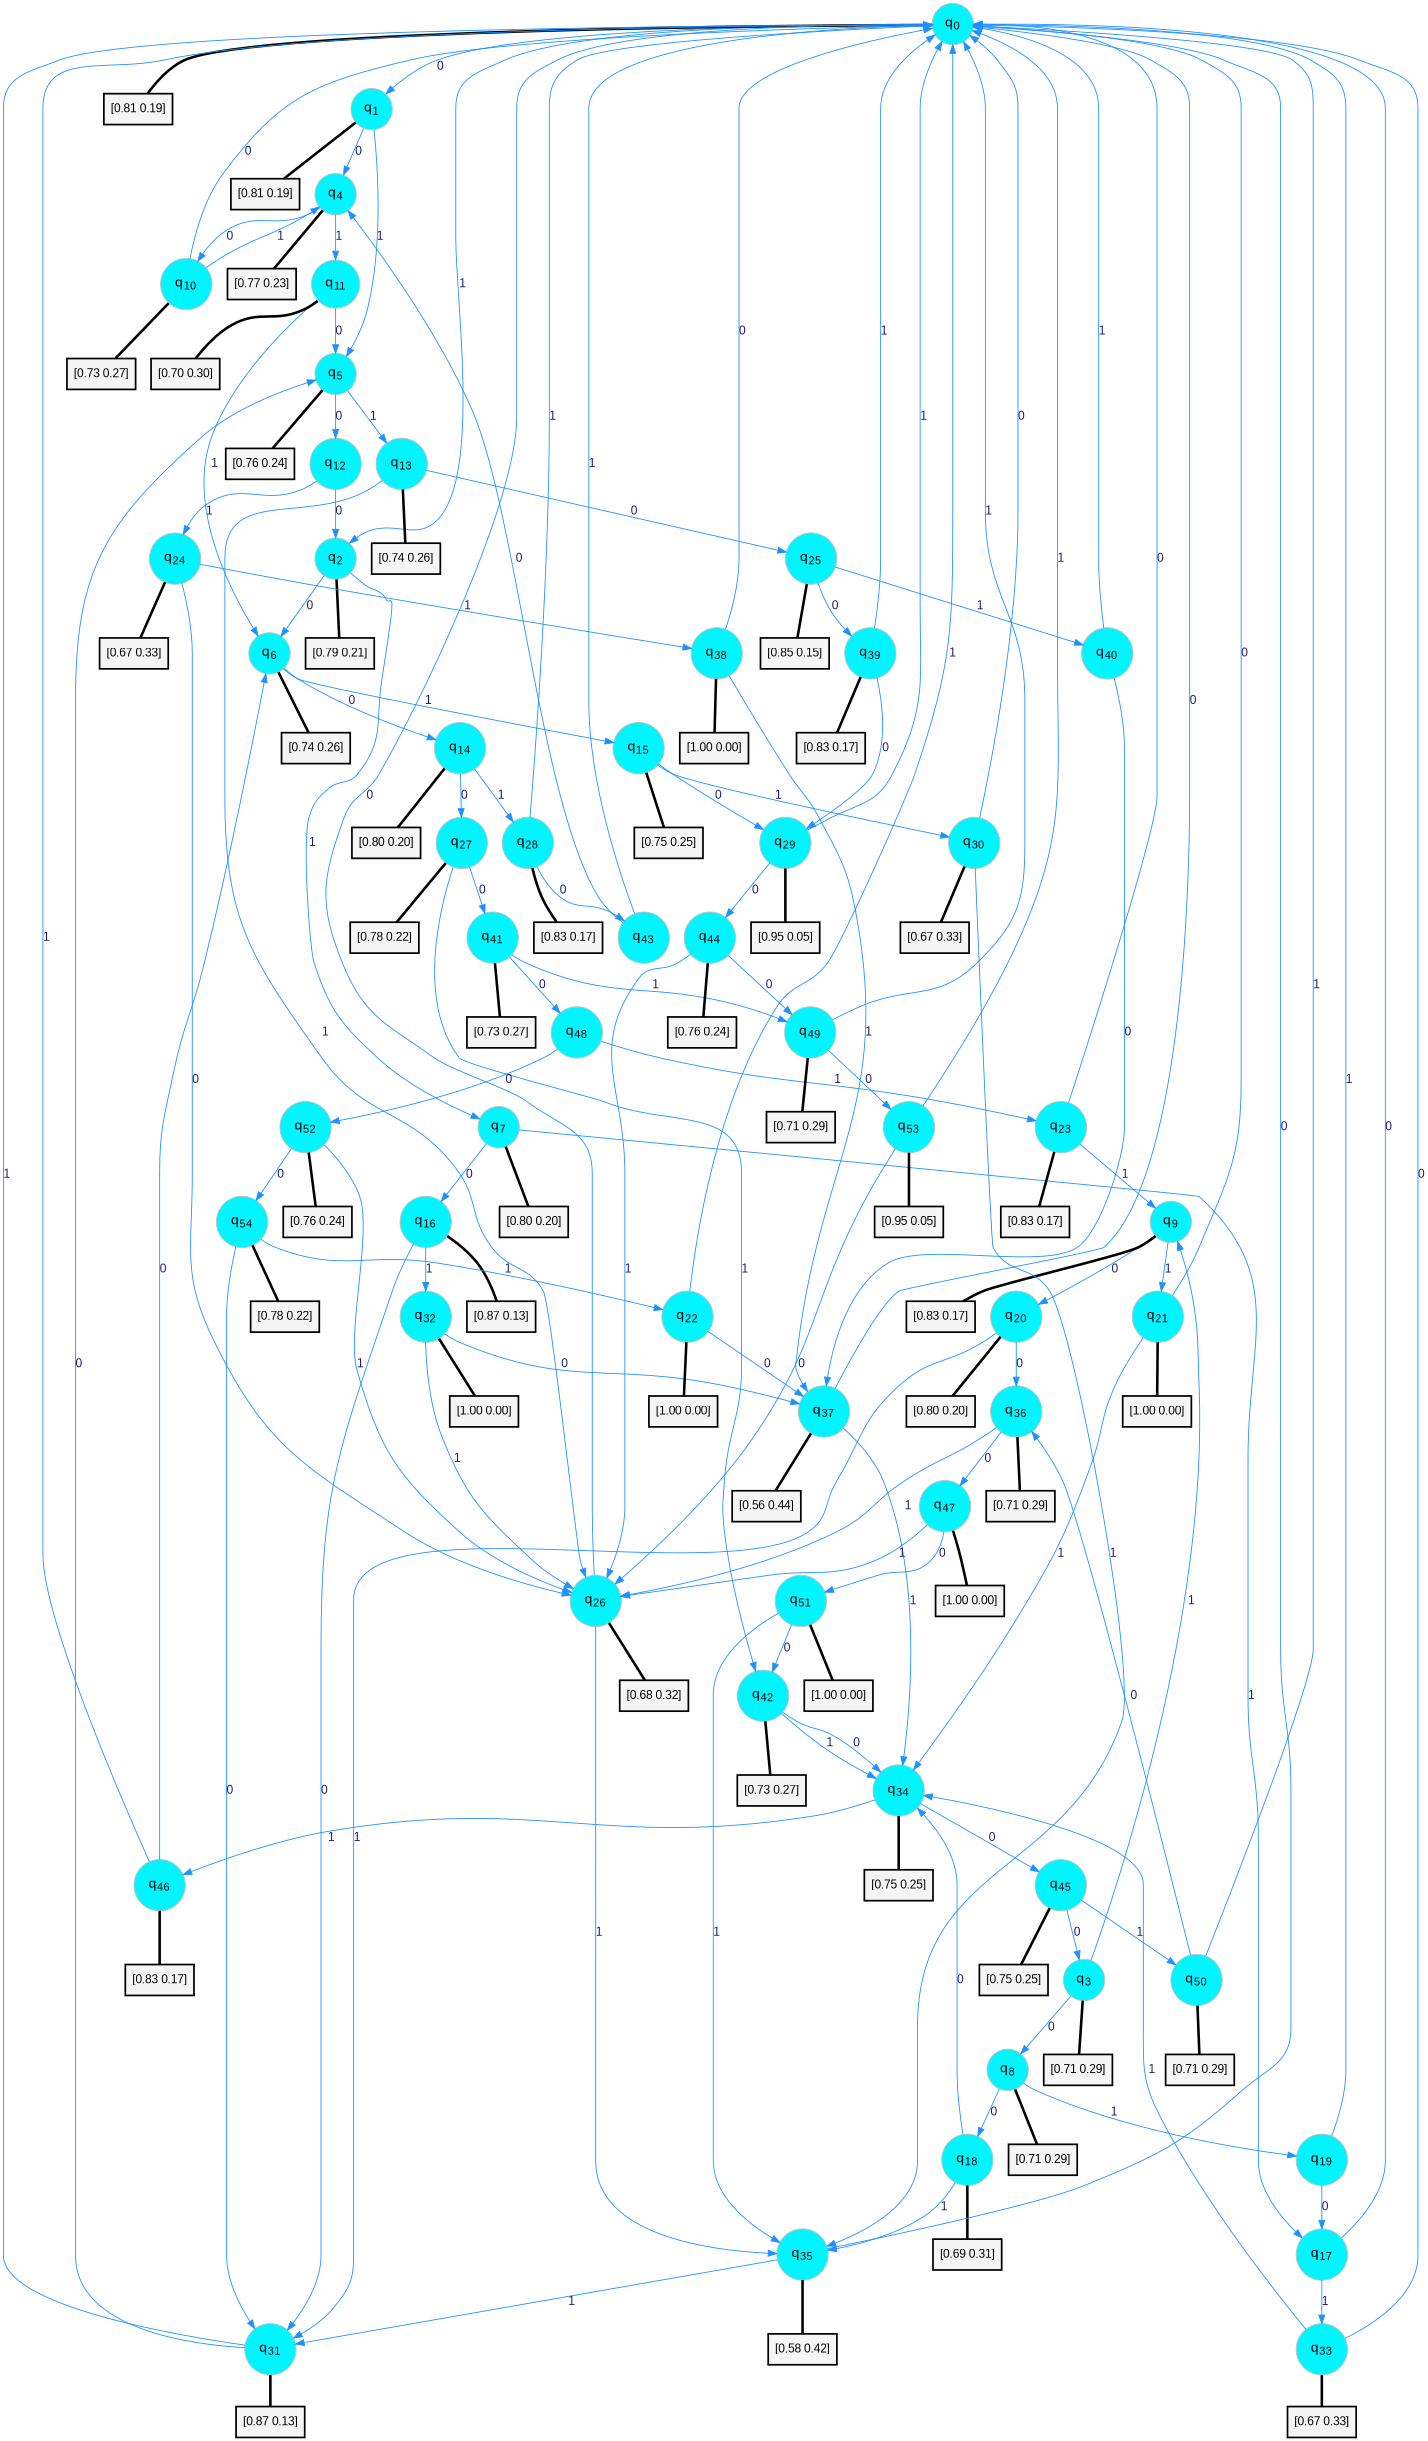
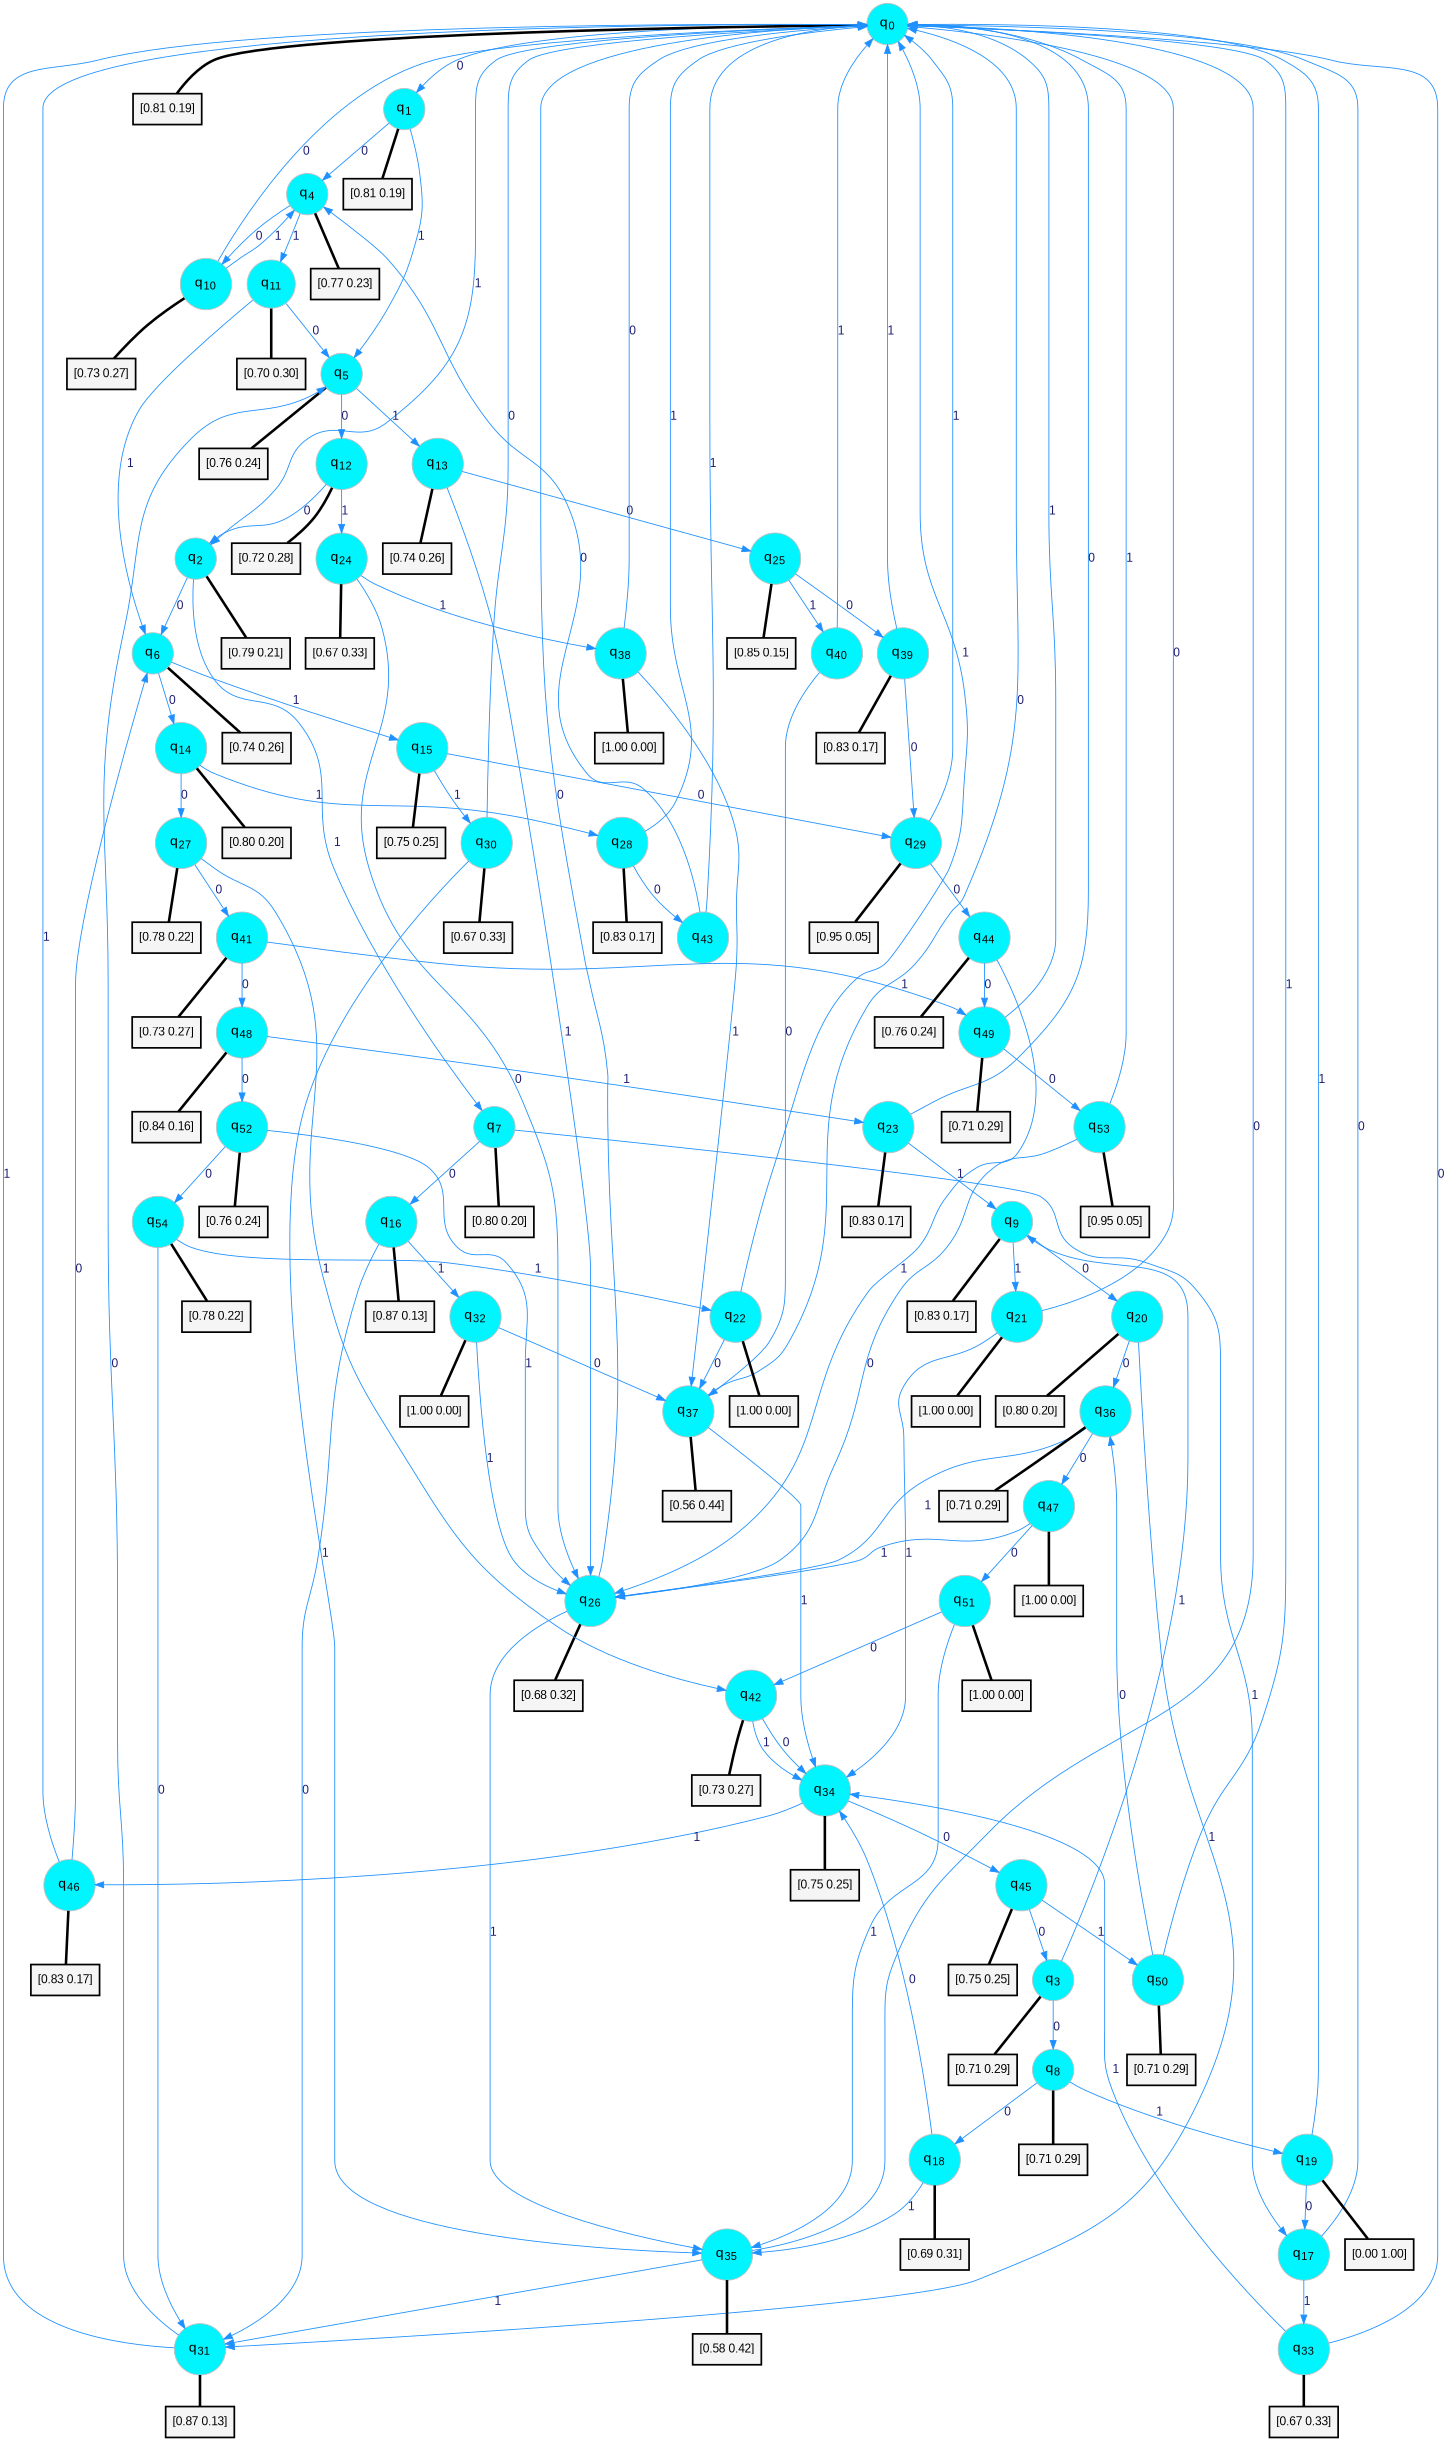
node "[0.72 0.28]": added
node "[0.84 0.16]": added
node "[0.00 1.00]": added
